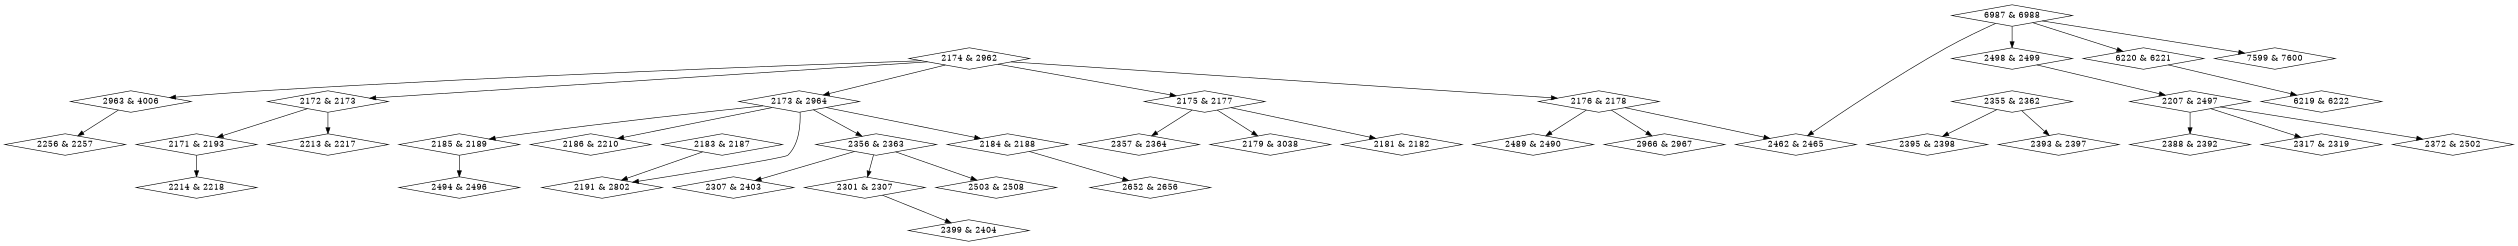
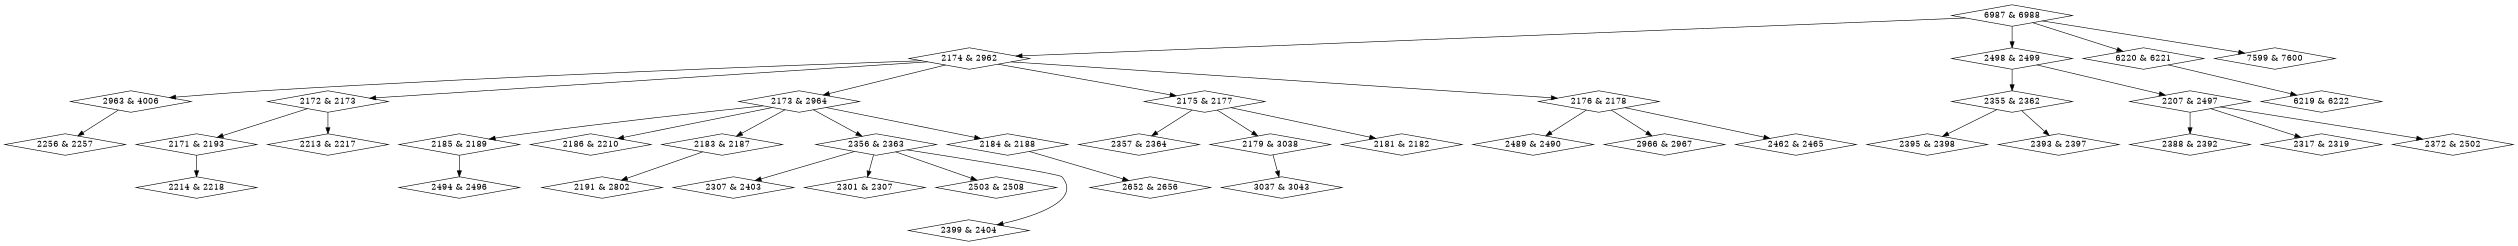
edge "6987 & 6988" -> "2462 & 2465": now "6987 & 6988" -> "2174 & 2962"
edge "2498 & 2499" -> "2355 & 2362": added
edge "2173 & 2964" -> "2191 & 2802": now "2173 & 2964" -> "2183 & 2187"
node "3037 & 3043": added
edge "2301 & 2307" -> "2399 & 2404": now "2356 & 2363" -> "2399 & 2404"
